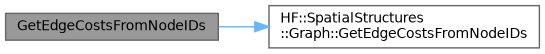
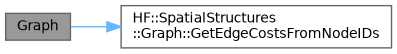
node "GetEdgeCostsFromNodeIDs": label "GetEdgeCostsFromNodeIDs" -> "Graph"
